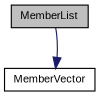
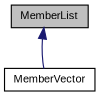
edge "MemberList" -> "MemberVector": reversed
